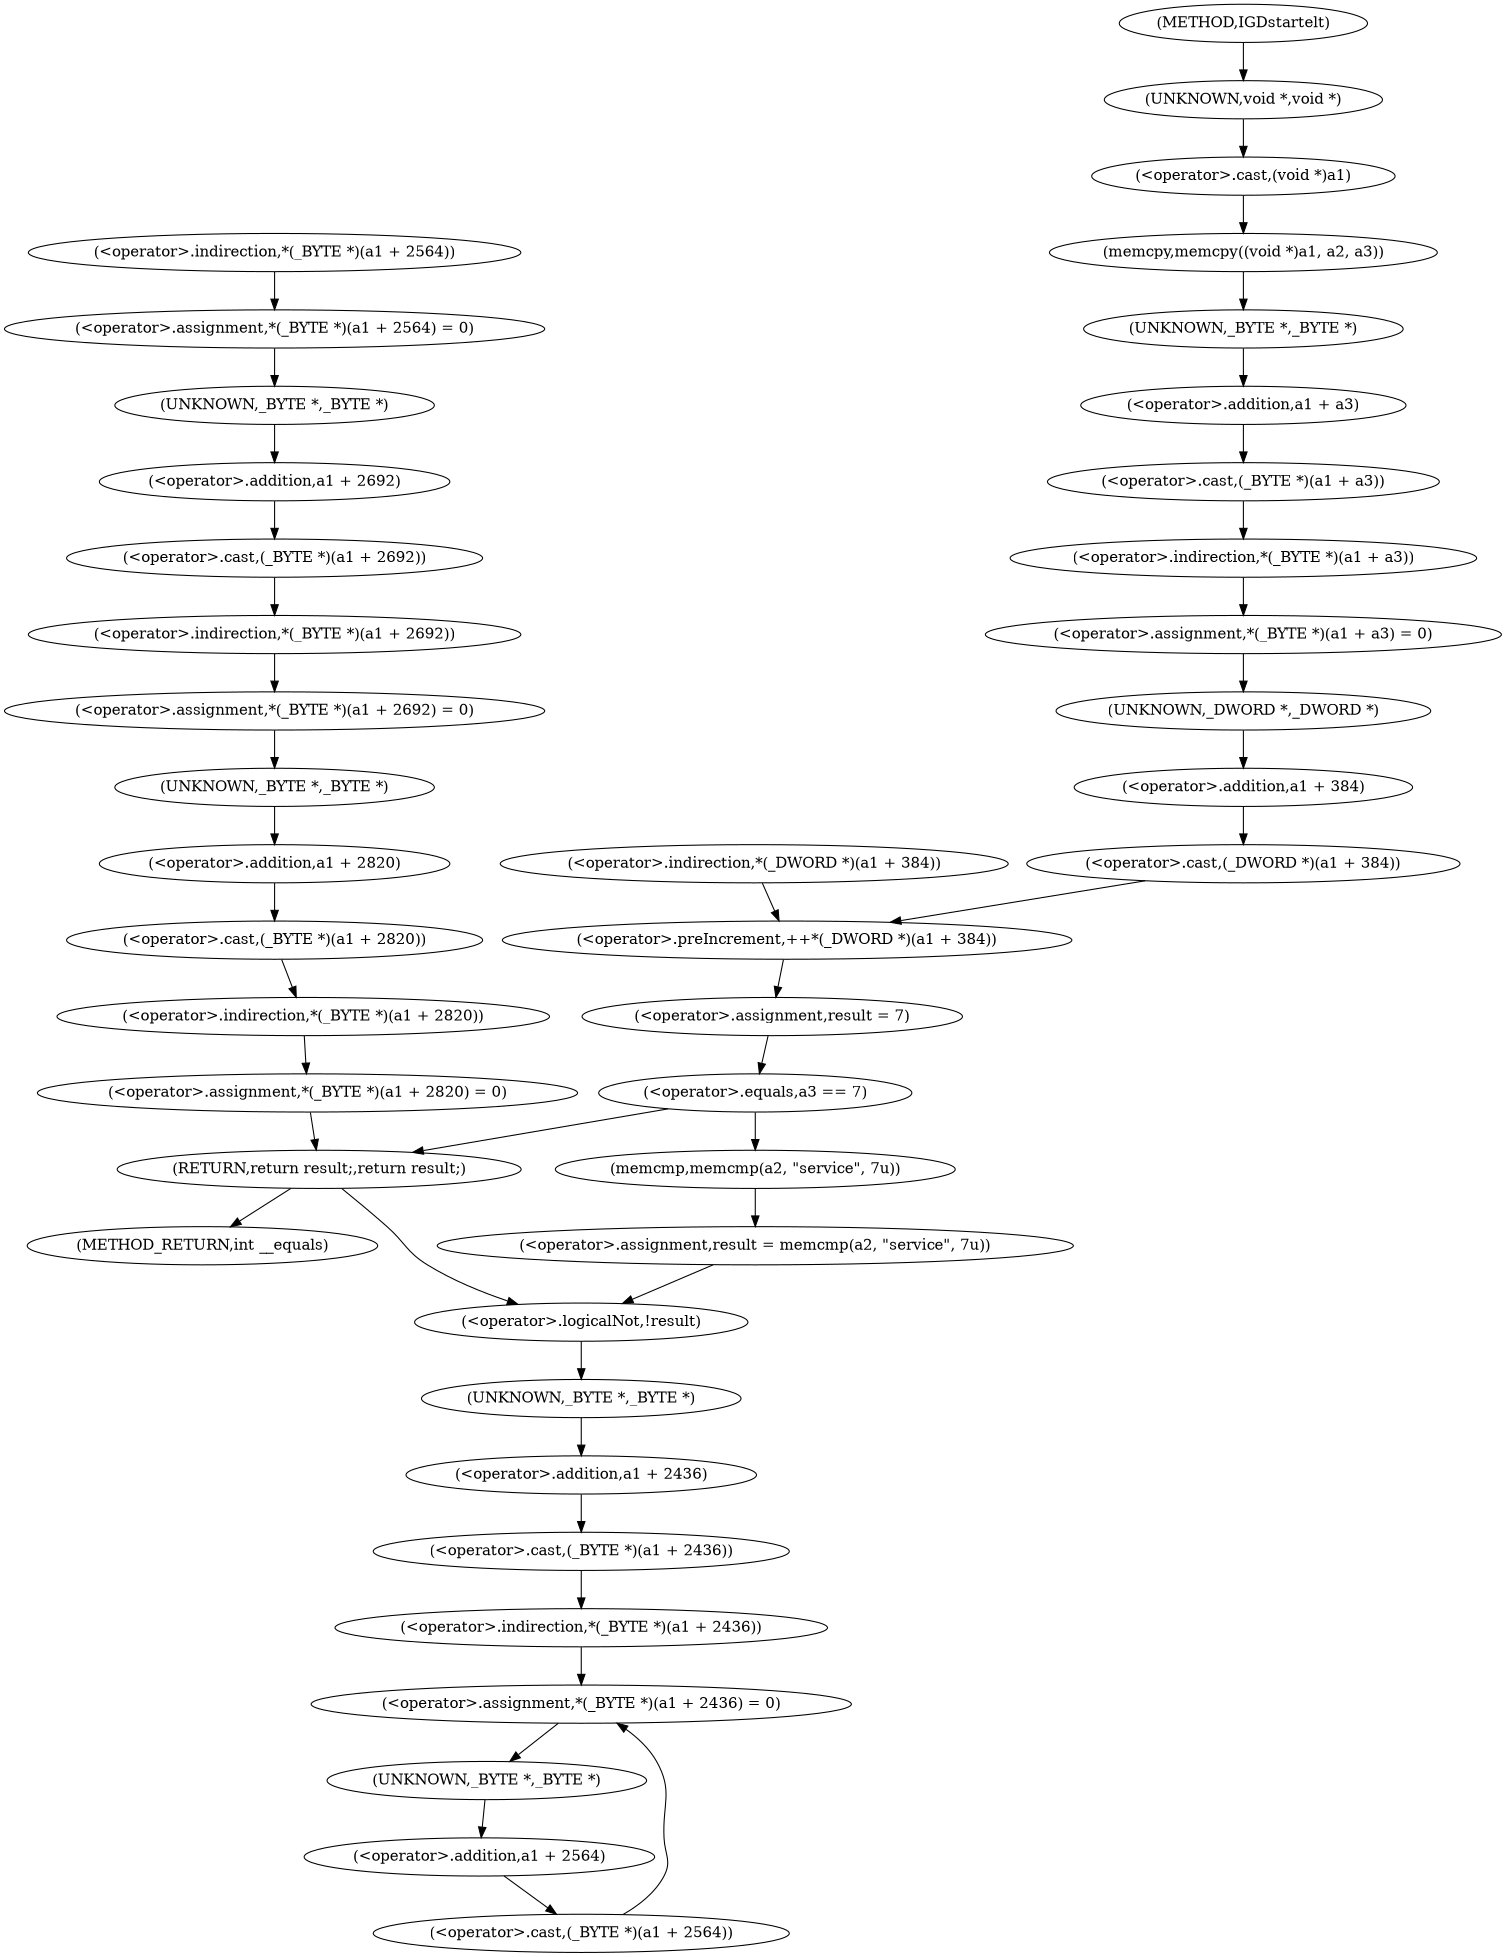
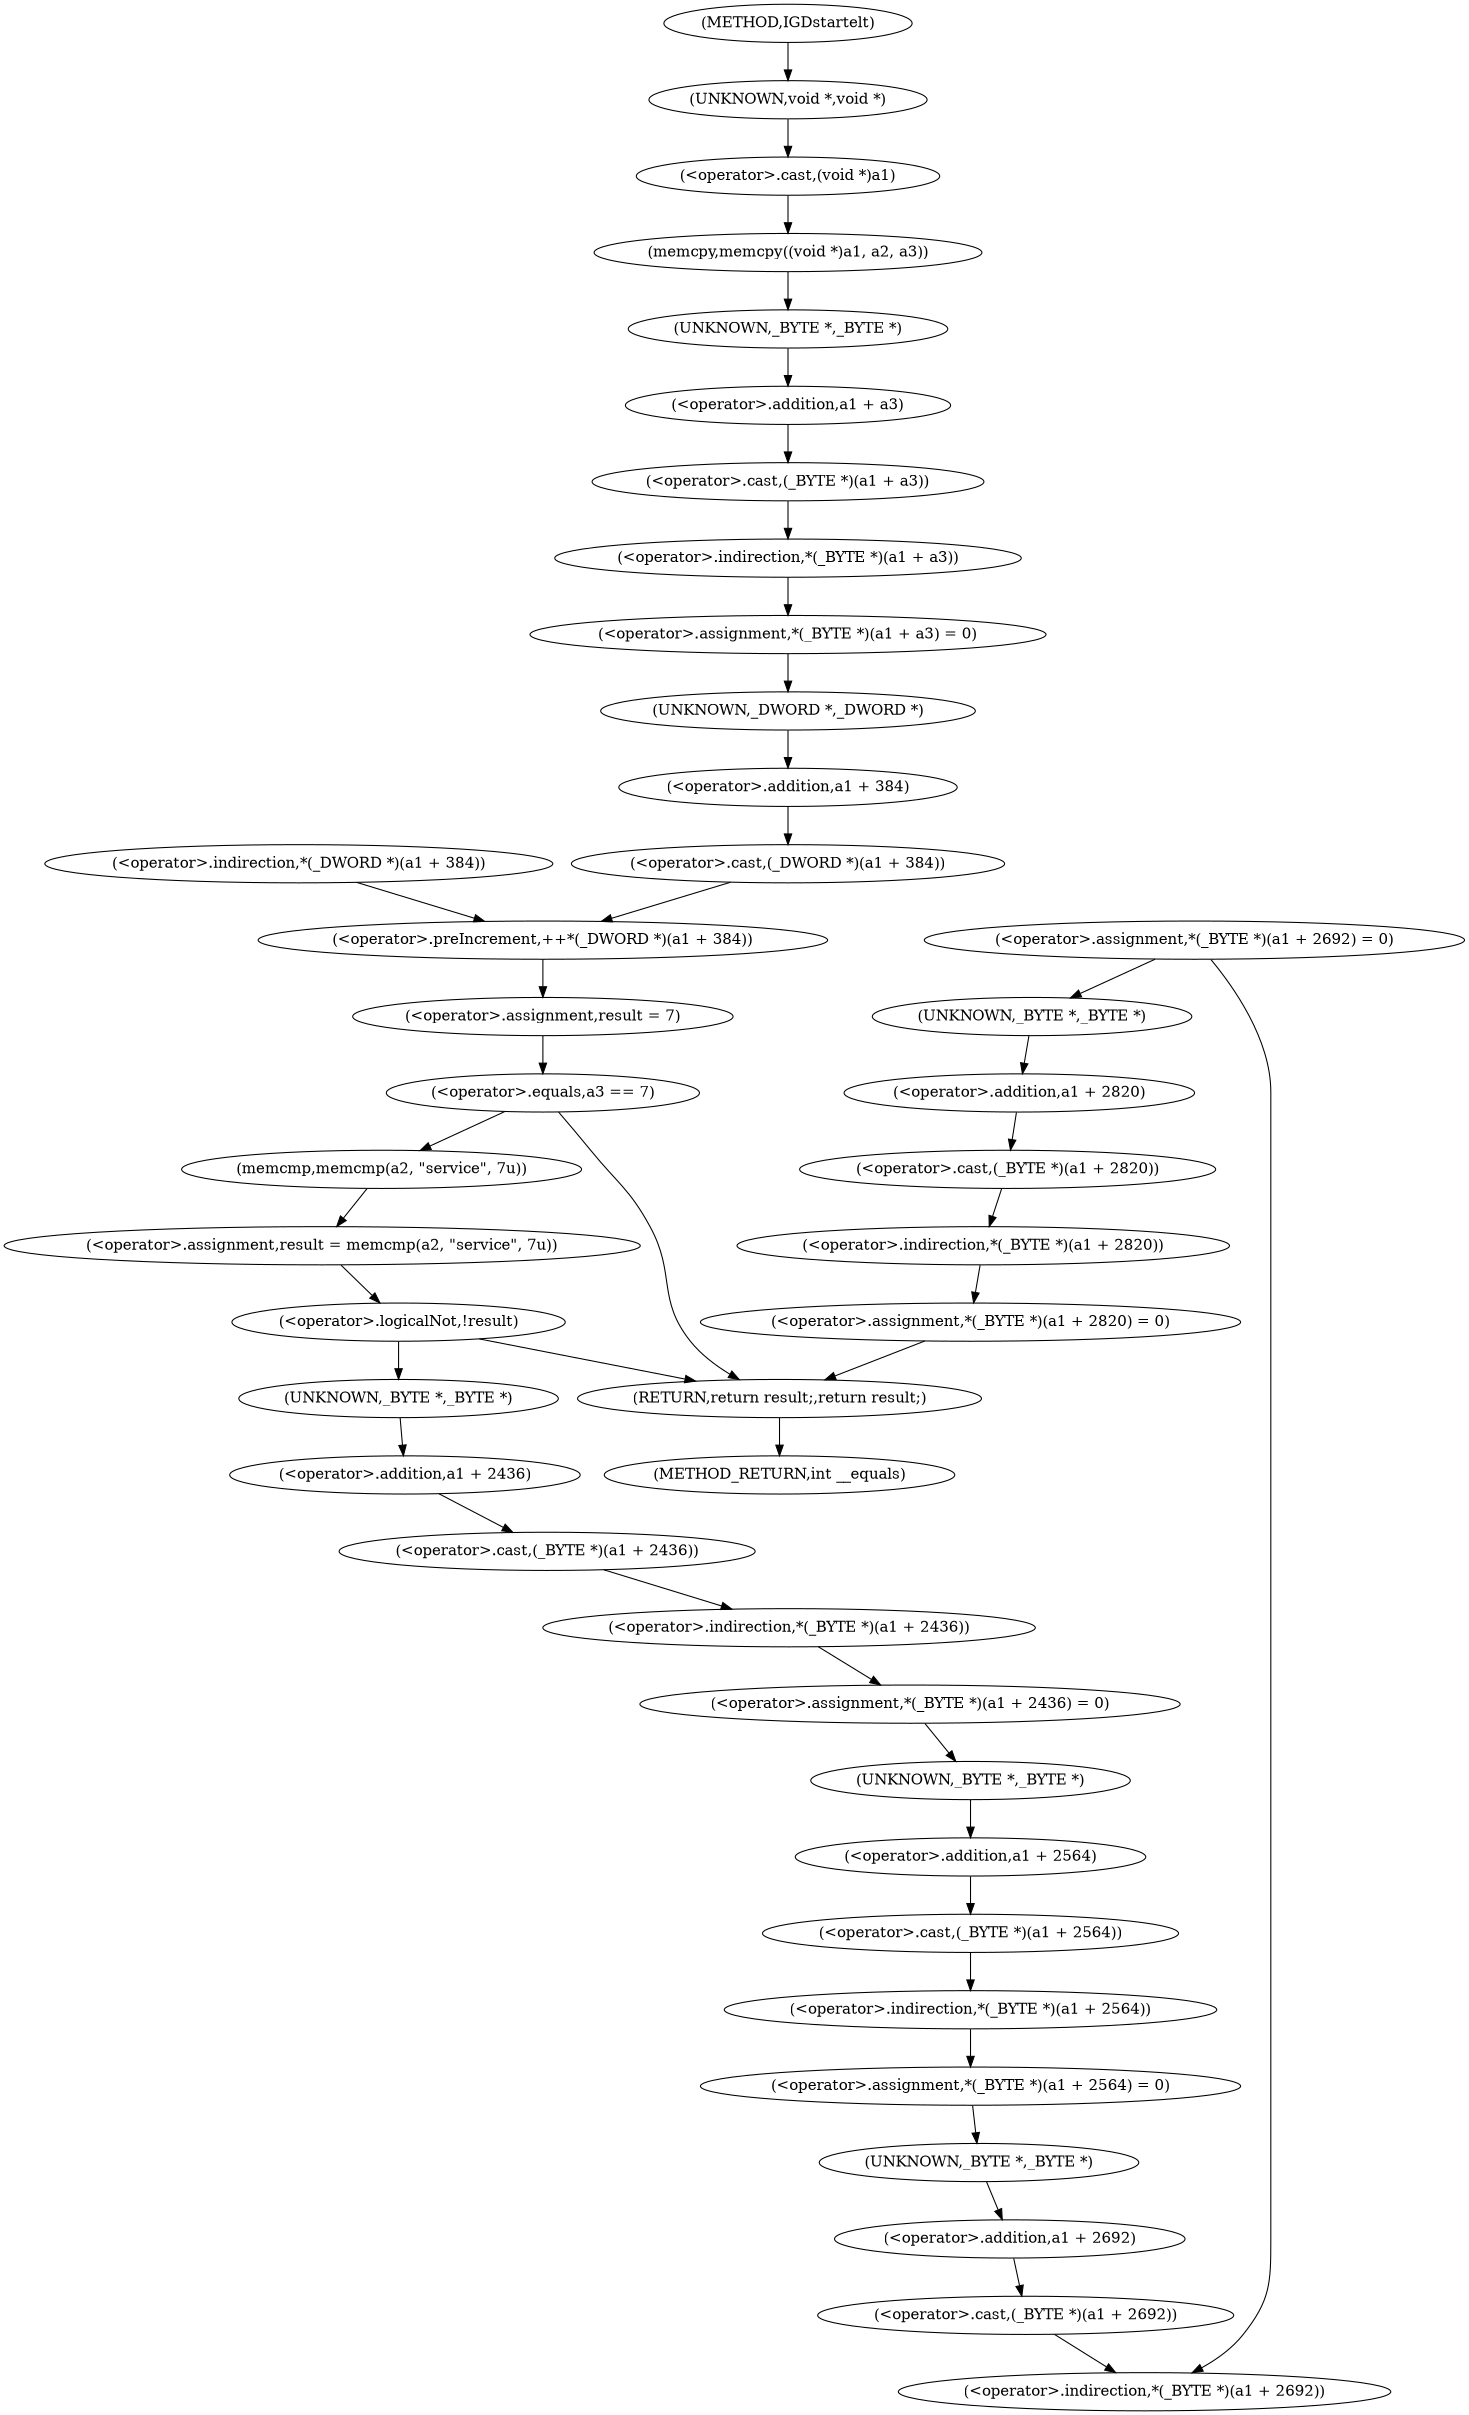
edge "(<operator>.indirection,*(_BYTE *)(a1 + 2692))" -> "(<operator>.assignment,*(_BYTE *)(a1 + 2692) = 0)": reversed
edge "(RETURN,return result;,return result;)" -> "(<operator>.logicalNot,!result)": reversed
edge "(<operator>.cast,(_BYTE *)(a1 + 2564))" -> "(<operator>.assignment,*(_BYTE *)(a1 + 2436) = 0)": now "(<operator>.cast,(_BYTE *)(a1 + 2564))" -> "(<operator>.indirection,*(_BYTE *)(a1 + 2564))"
